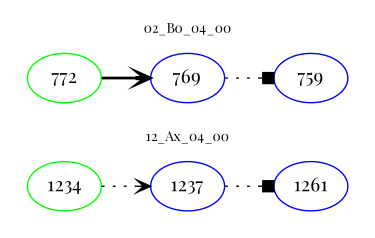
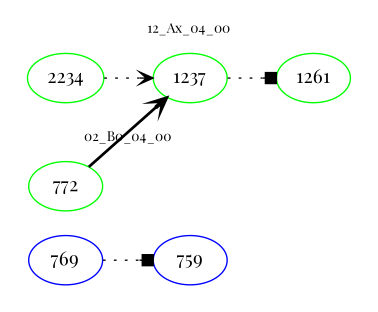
edge "772" -> "769": now "772" -> "1237"
node "1234": label "1234" -> "2234"
node "1237": color blue -> green
node "1261": color blue -> green
